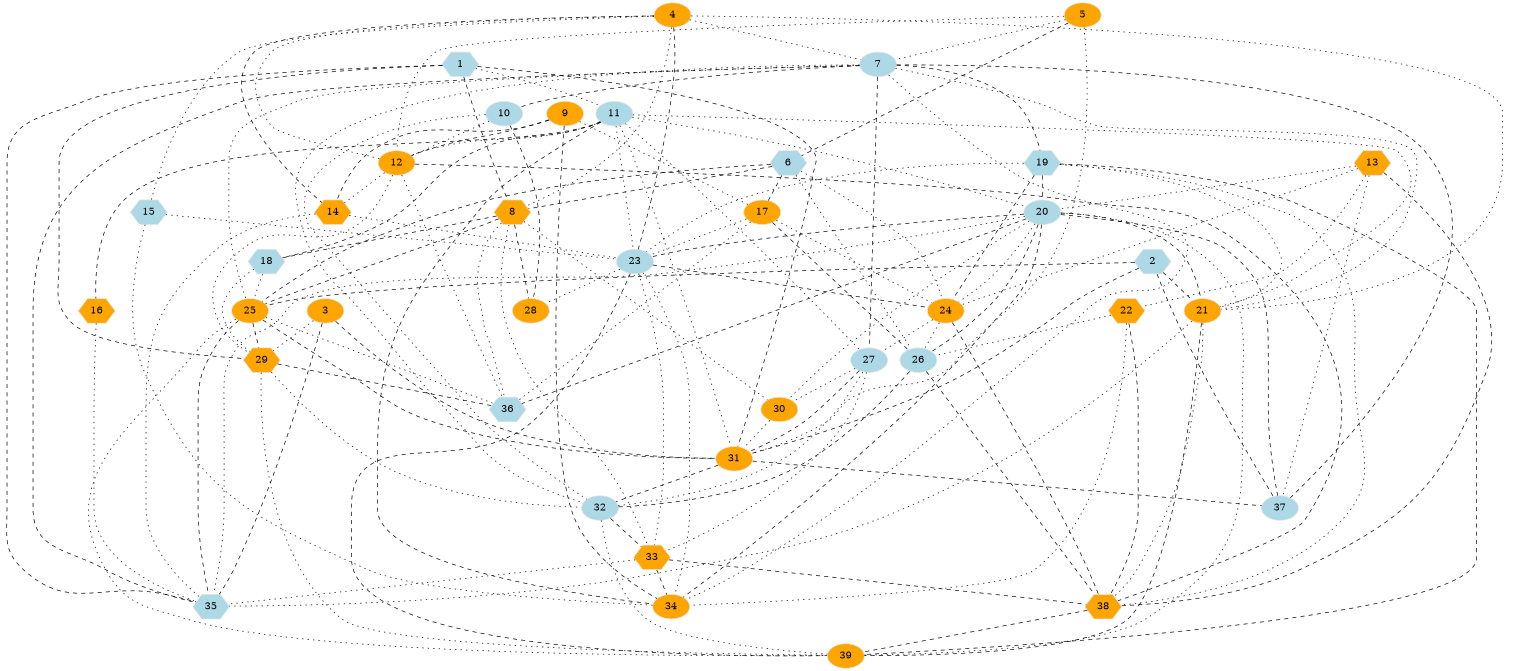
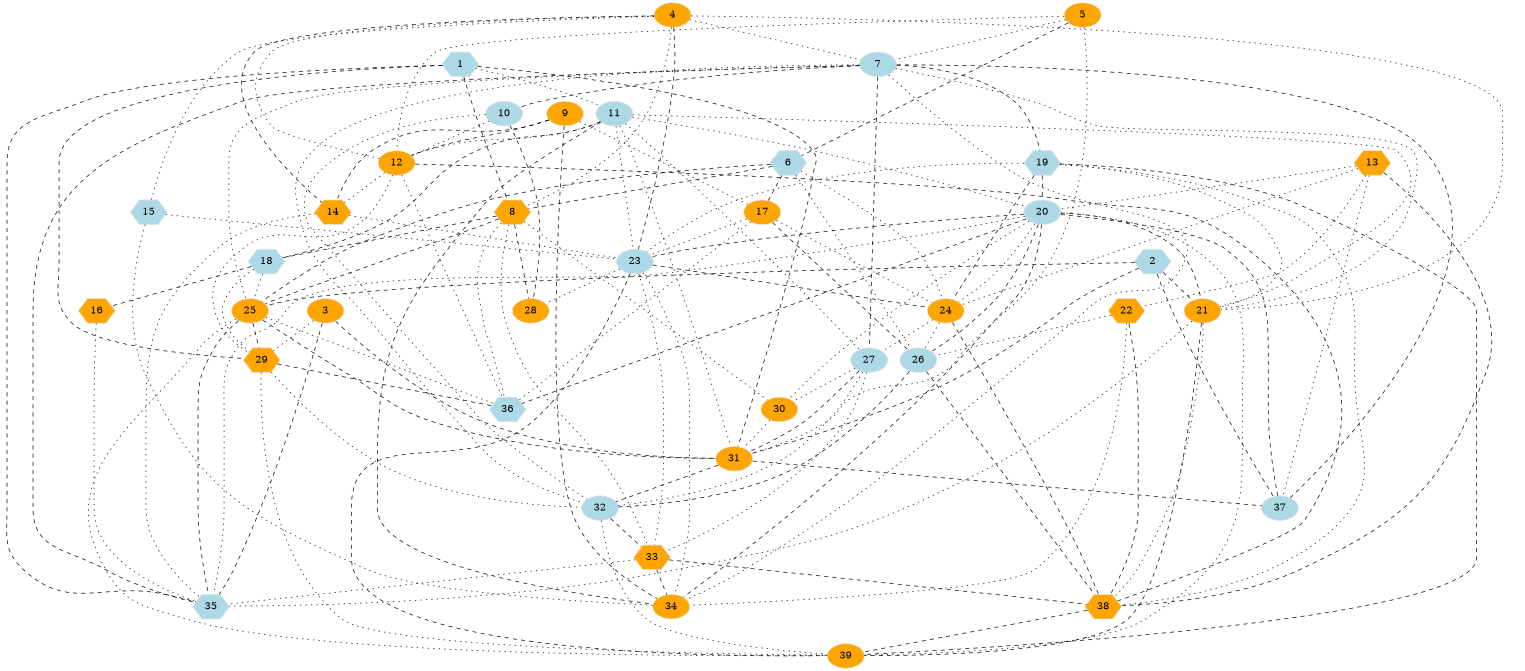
edge "11" -- "16": now "18" -- "16"
